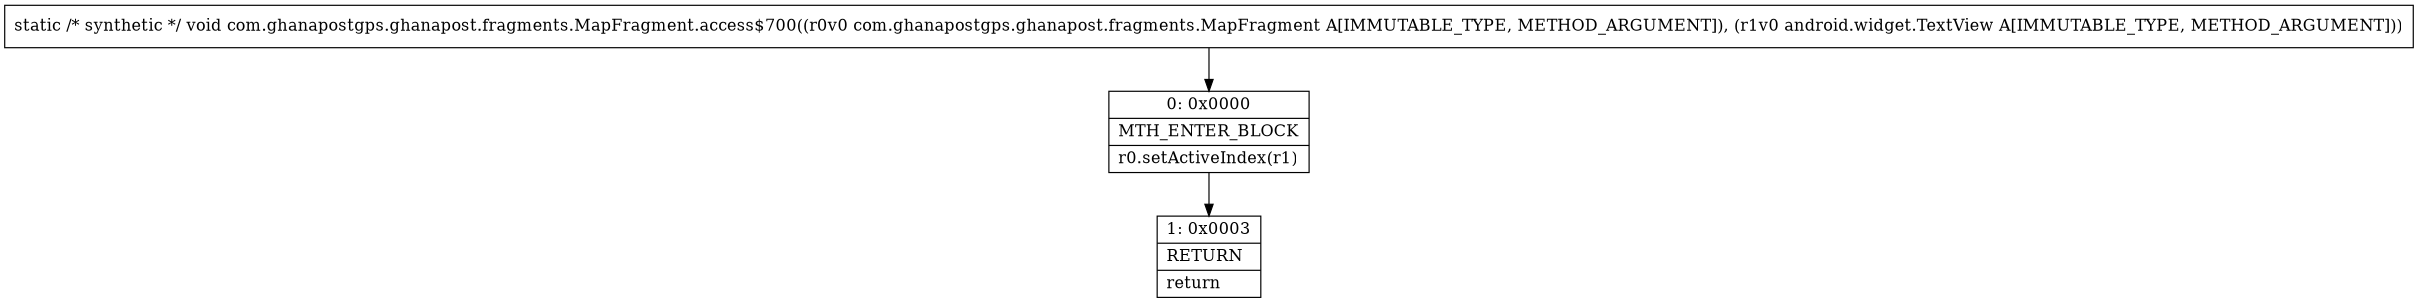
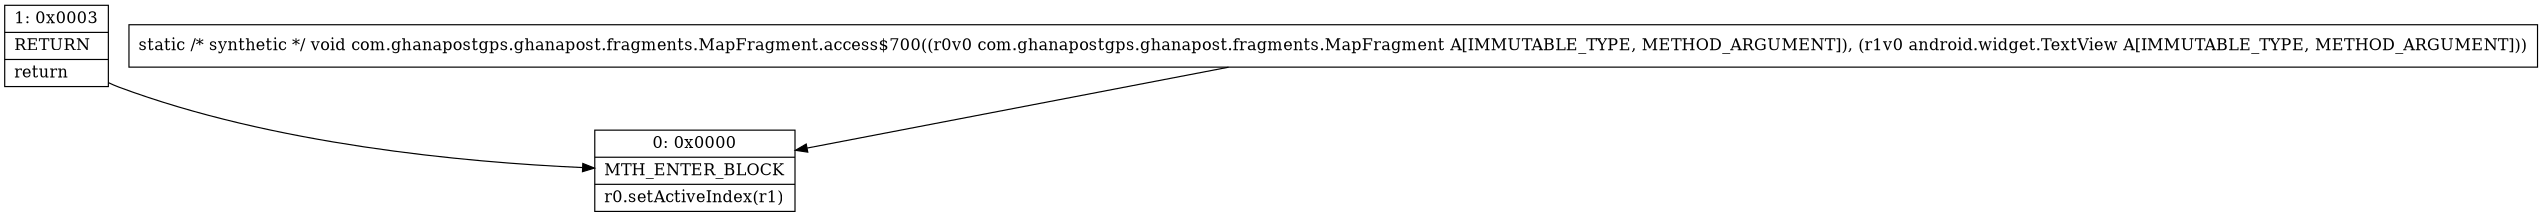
edge "0: 0x0000" -> "1: 0x0003": reversed
